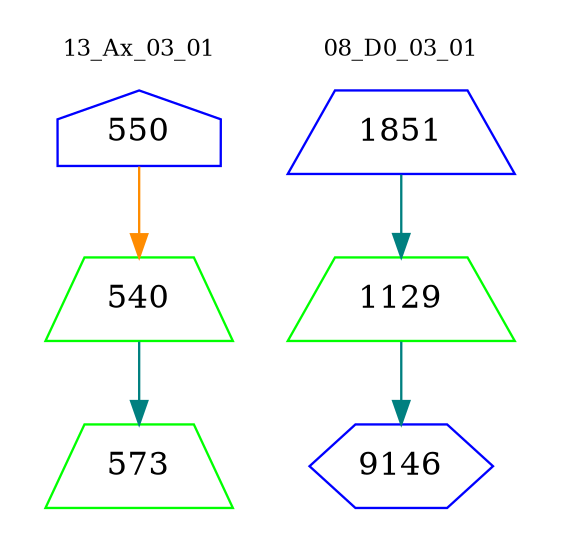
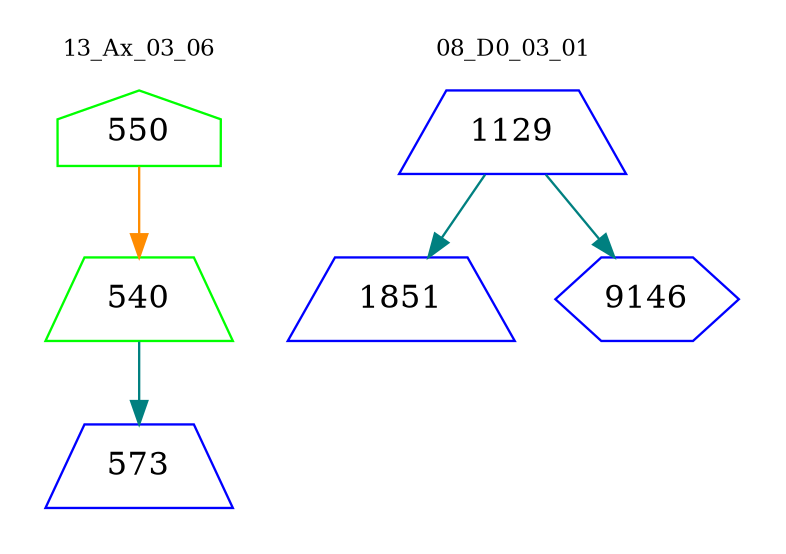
cluster "13_Ax_03_01": label "13_Ax_03_01" -> "13_Ax_03_06"
node "550": color blue -> green
edge "1851" -> "1129": reversed
node "1129": color green -> blue
node "573": color green -> blue
